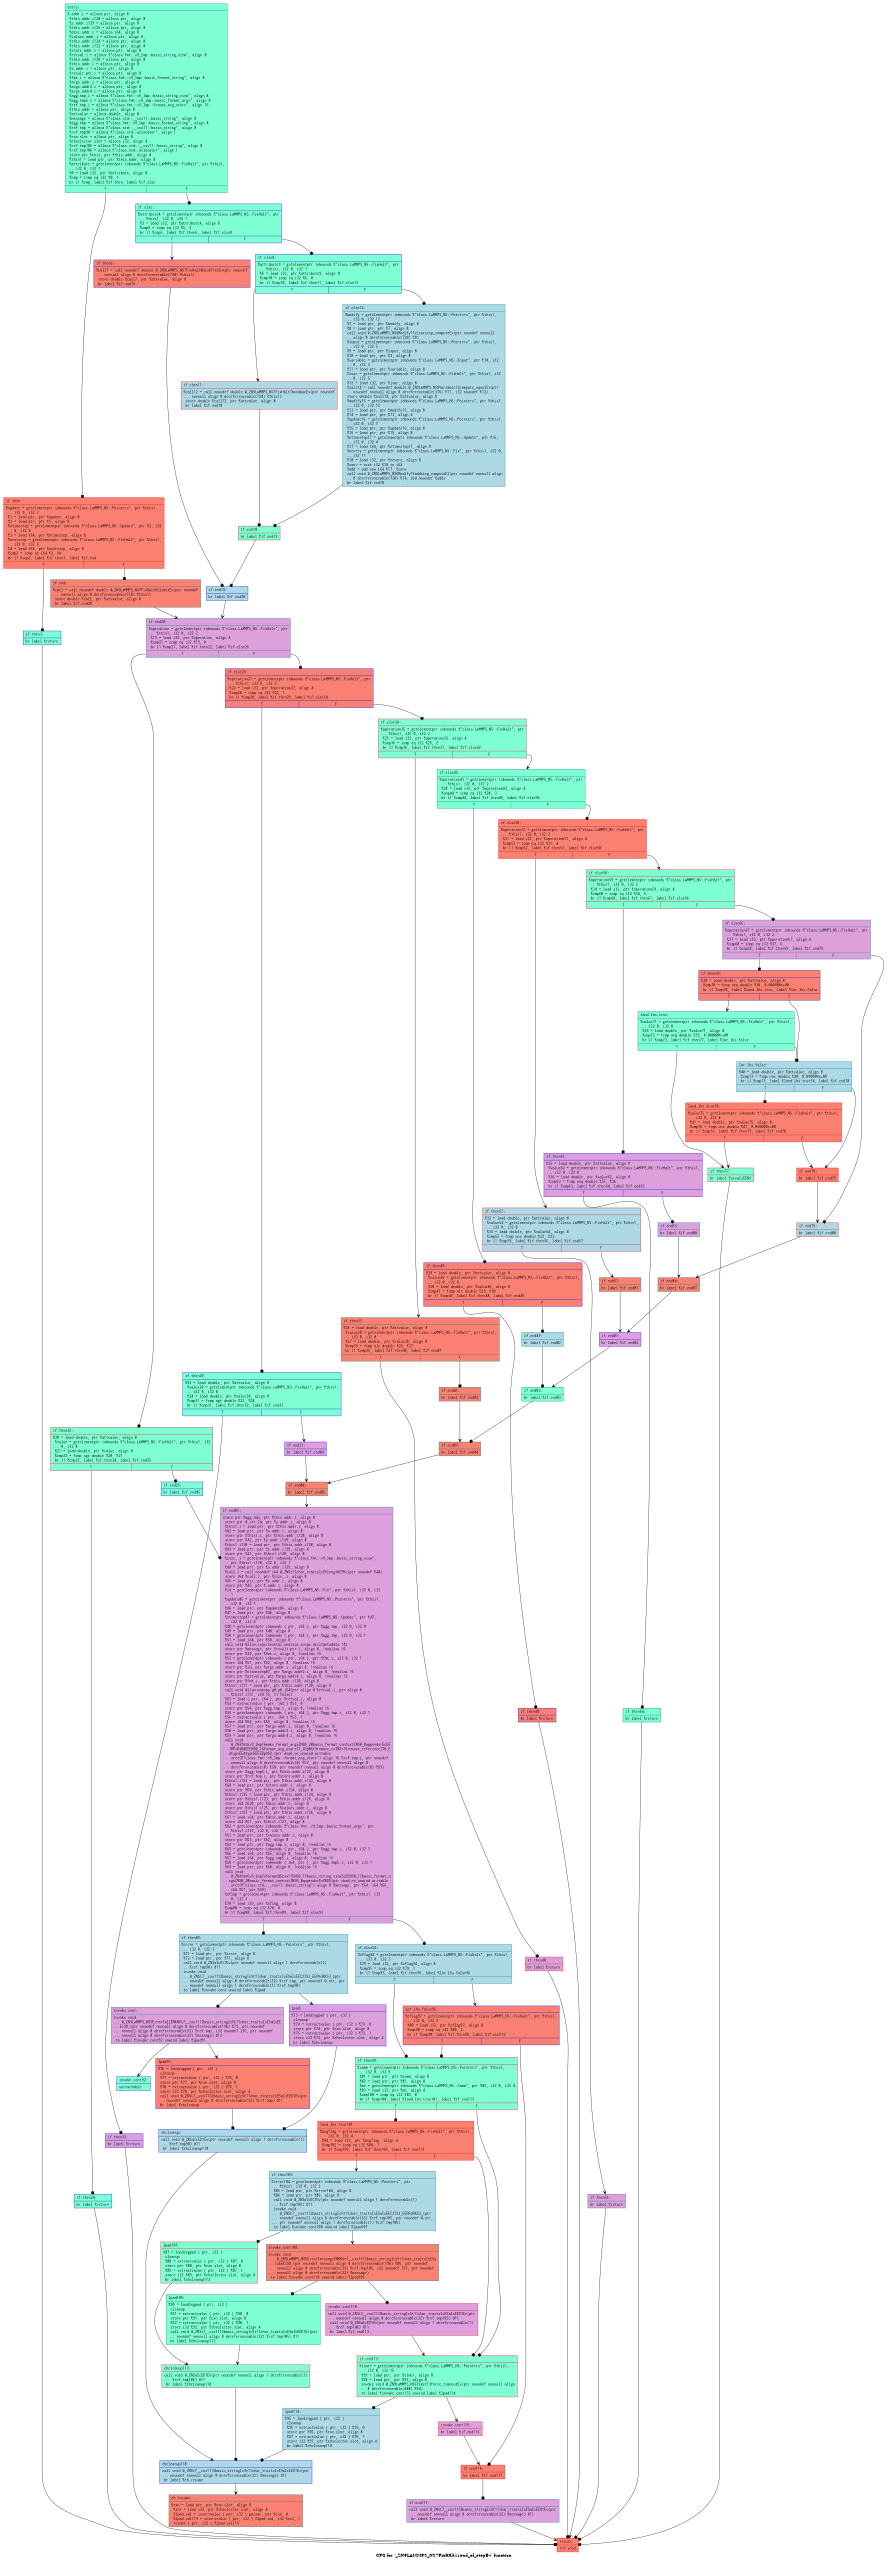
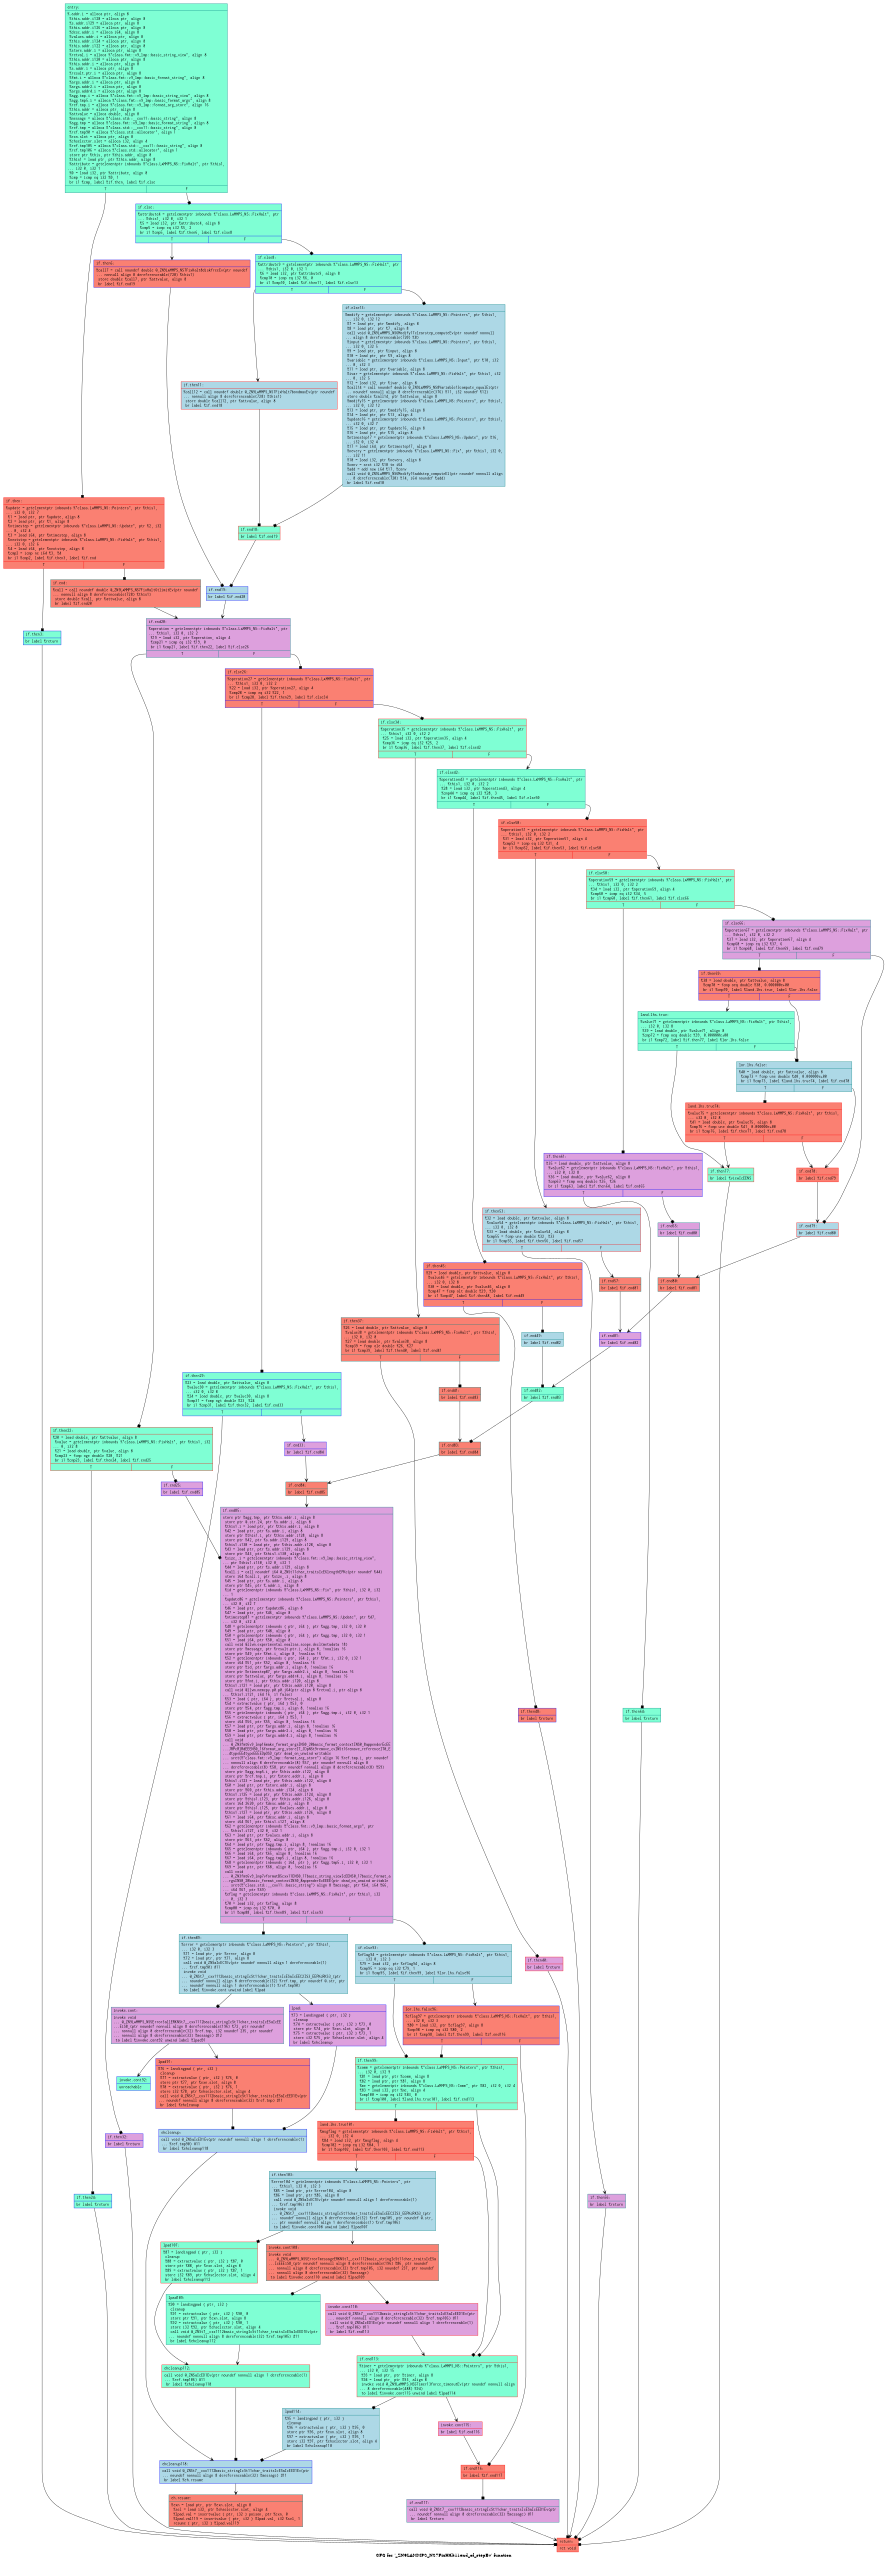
node "if.end25:": fillcolor aquamarine -> plum
